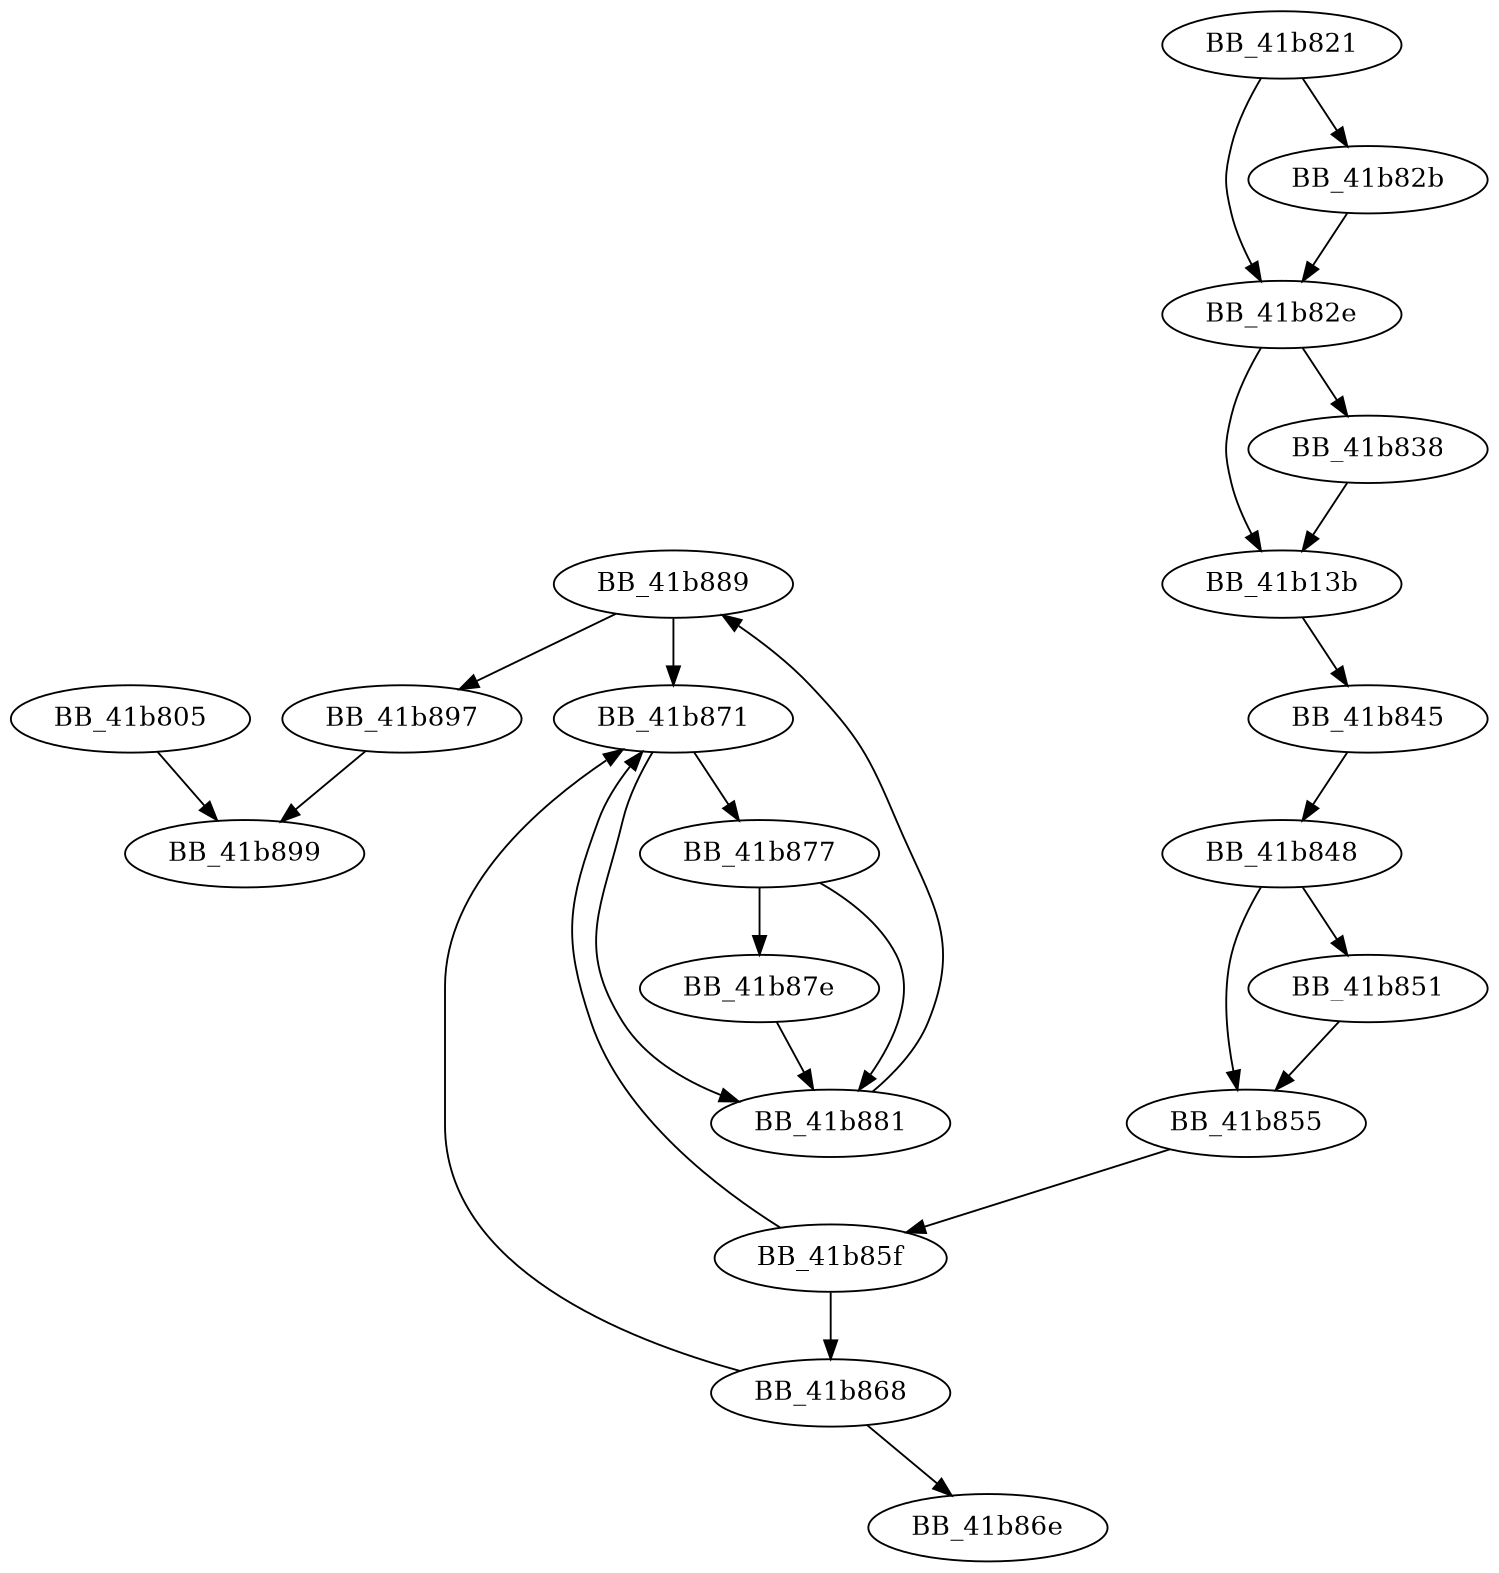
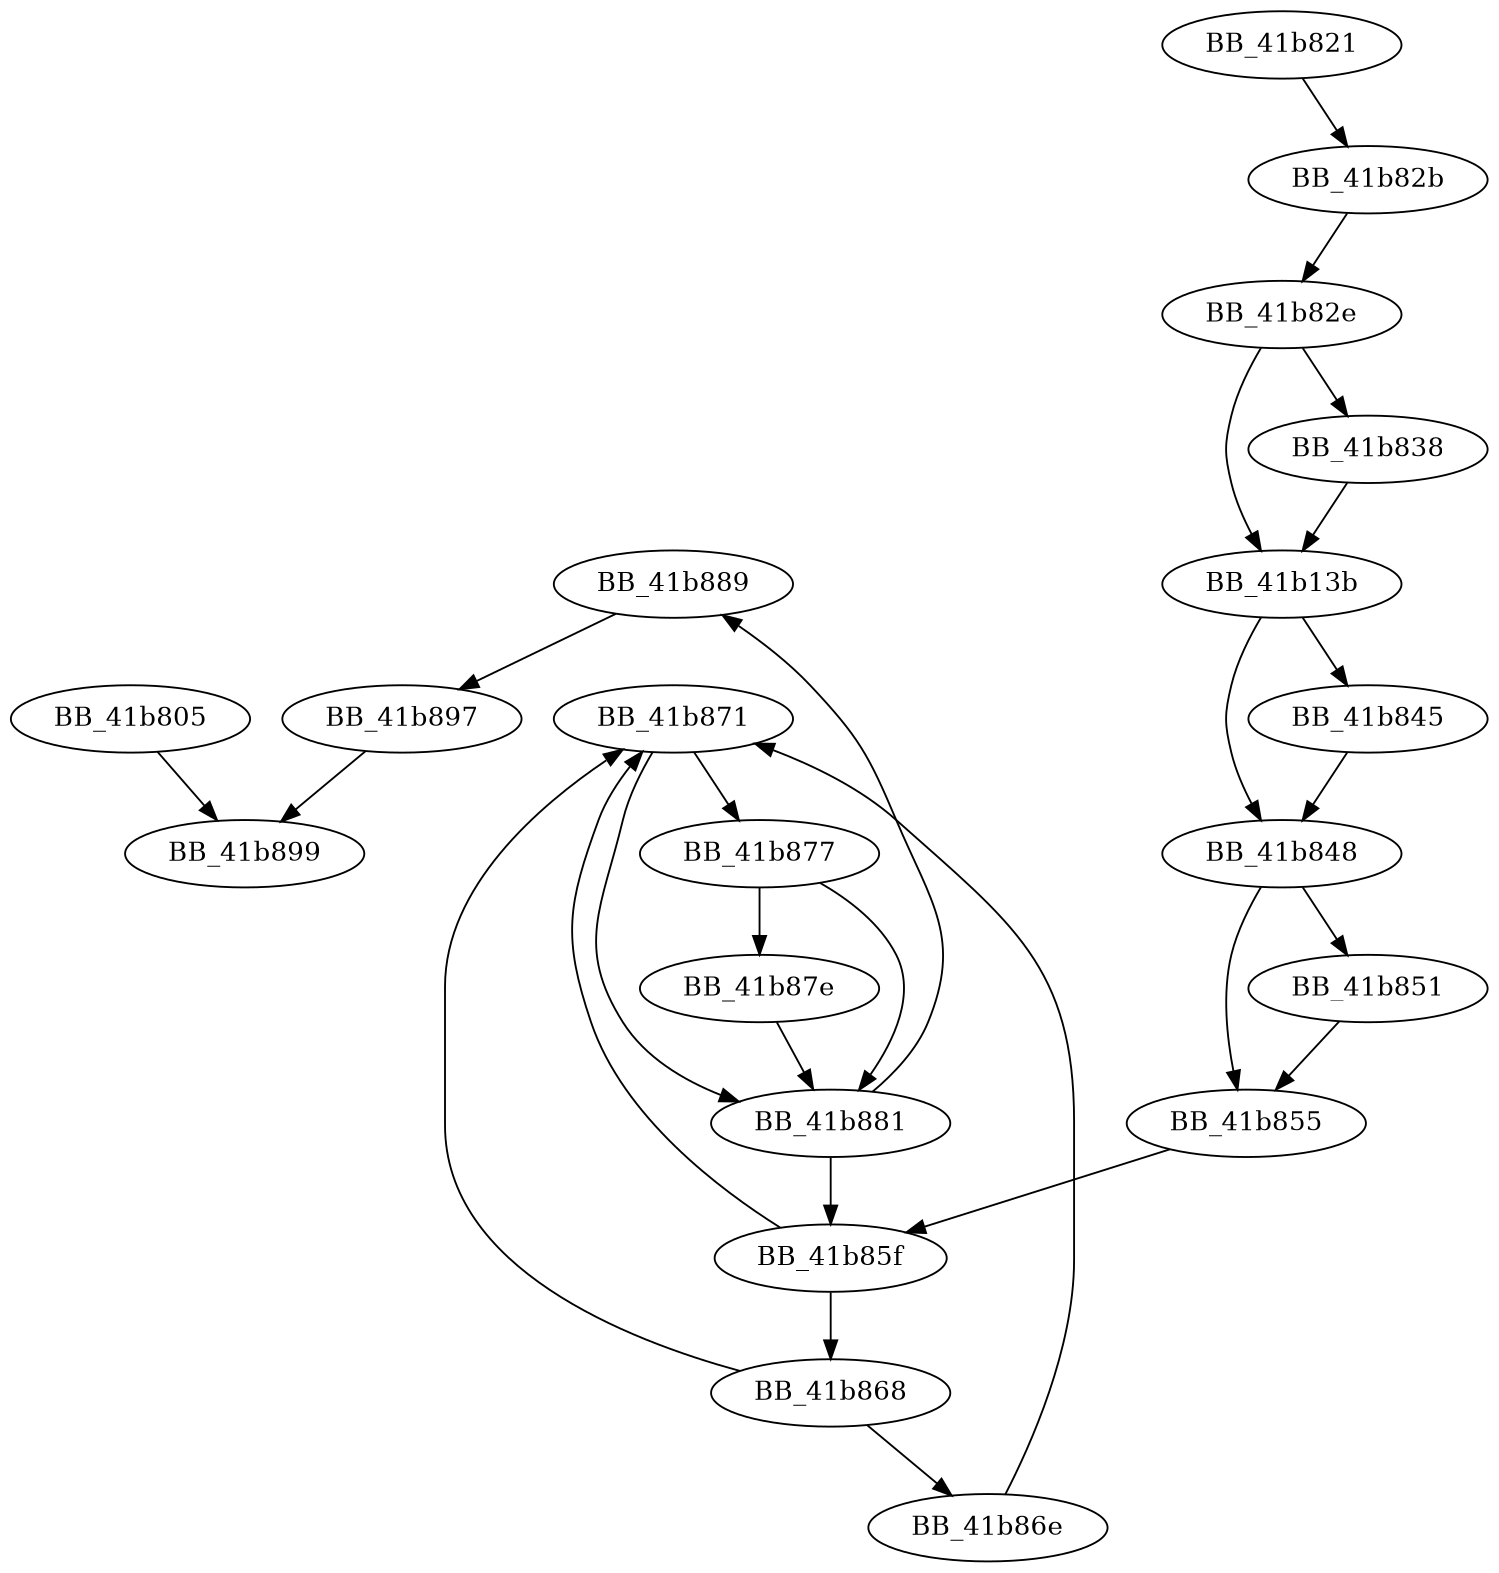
edge "BB_41b821" -> "BB_41b82e": removed
edge "BB_41b889" -> "BB_41b871": now "BB_41b86e" -> "BB_41b871"
edge "BB_41b13b" -> "BB_41b848": added
edge "BB_41b881" -> "BB_41b85f": added
